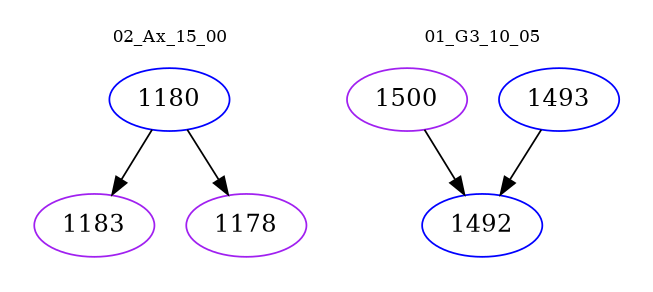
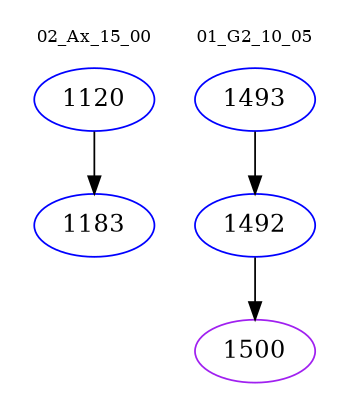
cluster "01_G3_10_05": label "01_G3_10_05" -> "01_G2_10_05"
node "1180": label "1180" -> "1120"
edge "1500" -> "1492": reversed
node "1183": color purple -> blue
node "1178": removed
